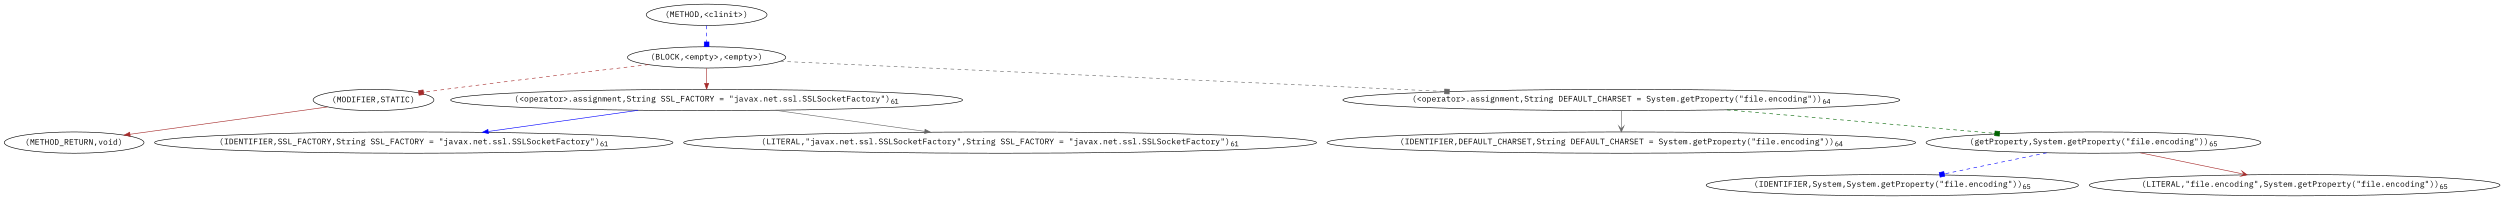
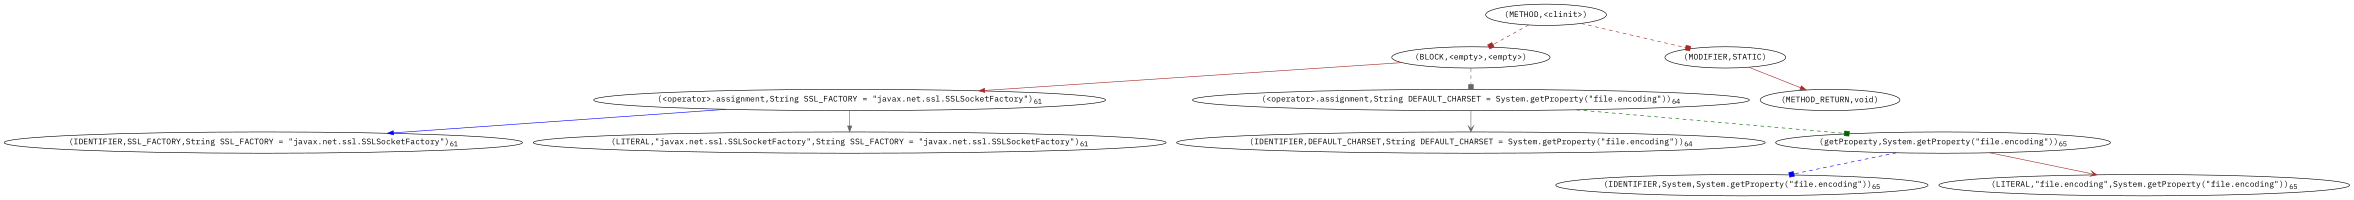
edge "(METHOD,<clinit>)" -> "(BLOCK,<empty>,<empty>)": color blue -> brown
edge "(BLOCK,<empty>,<empty>)" -> "(MODIFIER,STATIC)": now "(METHOD,<clinit>)" -> "(MODIFIER,STATIC)"
